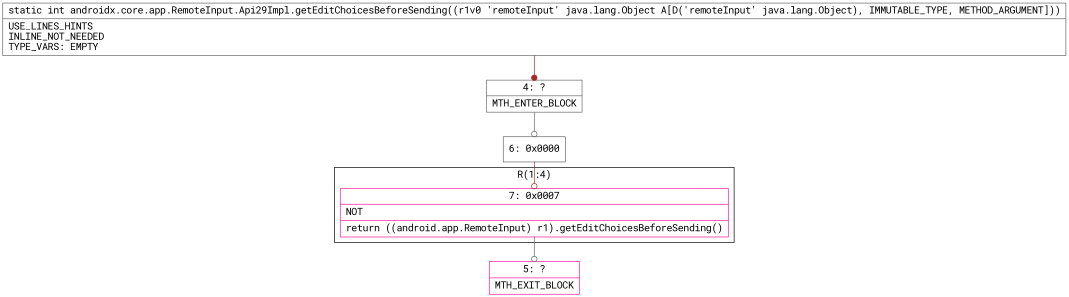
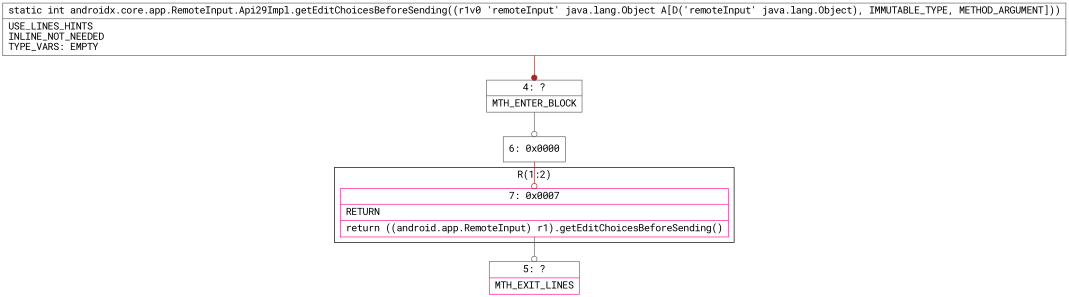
cluster "R(1:4)": label "R(1:4)" -> "R(1:2)"
node "7: 0x0007": text "NOT" -> "RETURN"
node "5: ?": text "MTH_EXIT_BLOCK" -> "MTH_EXIT_LINES"
